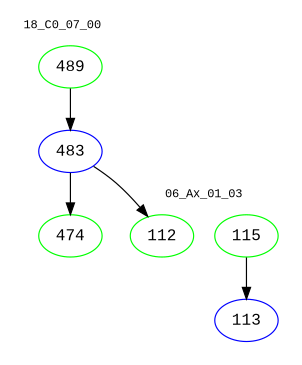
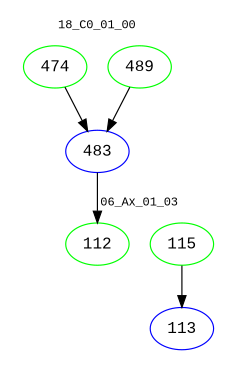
cluster "18_C0_07_00": label "18_C0_07_00" -> "18_C0_01_00"
edge "483" -> "474": reversed
